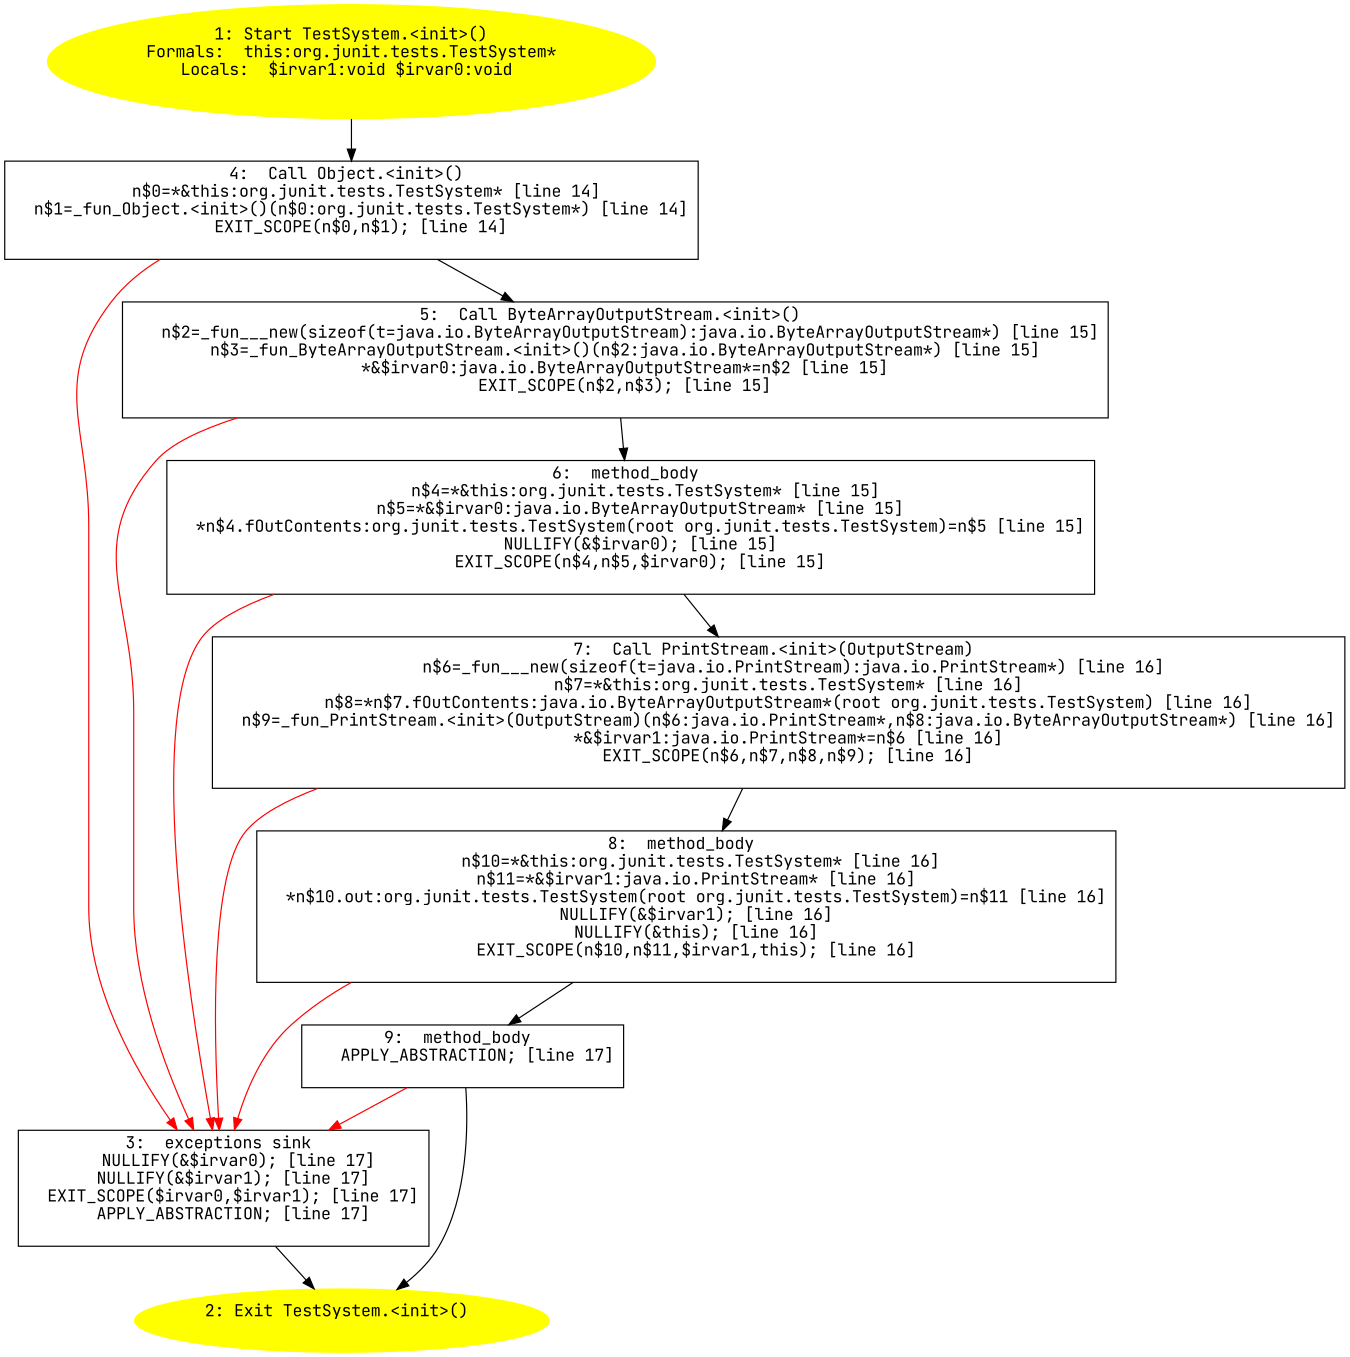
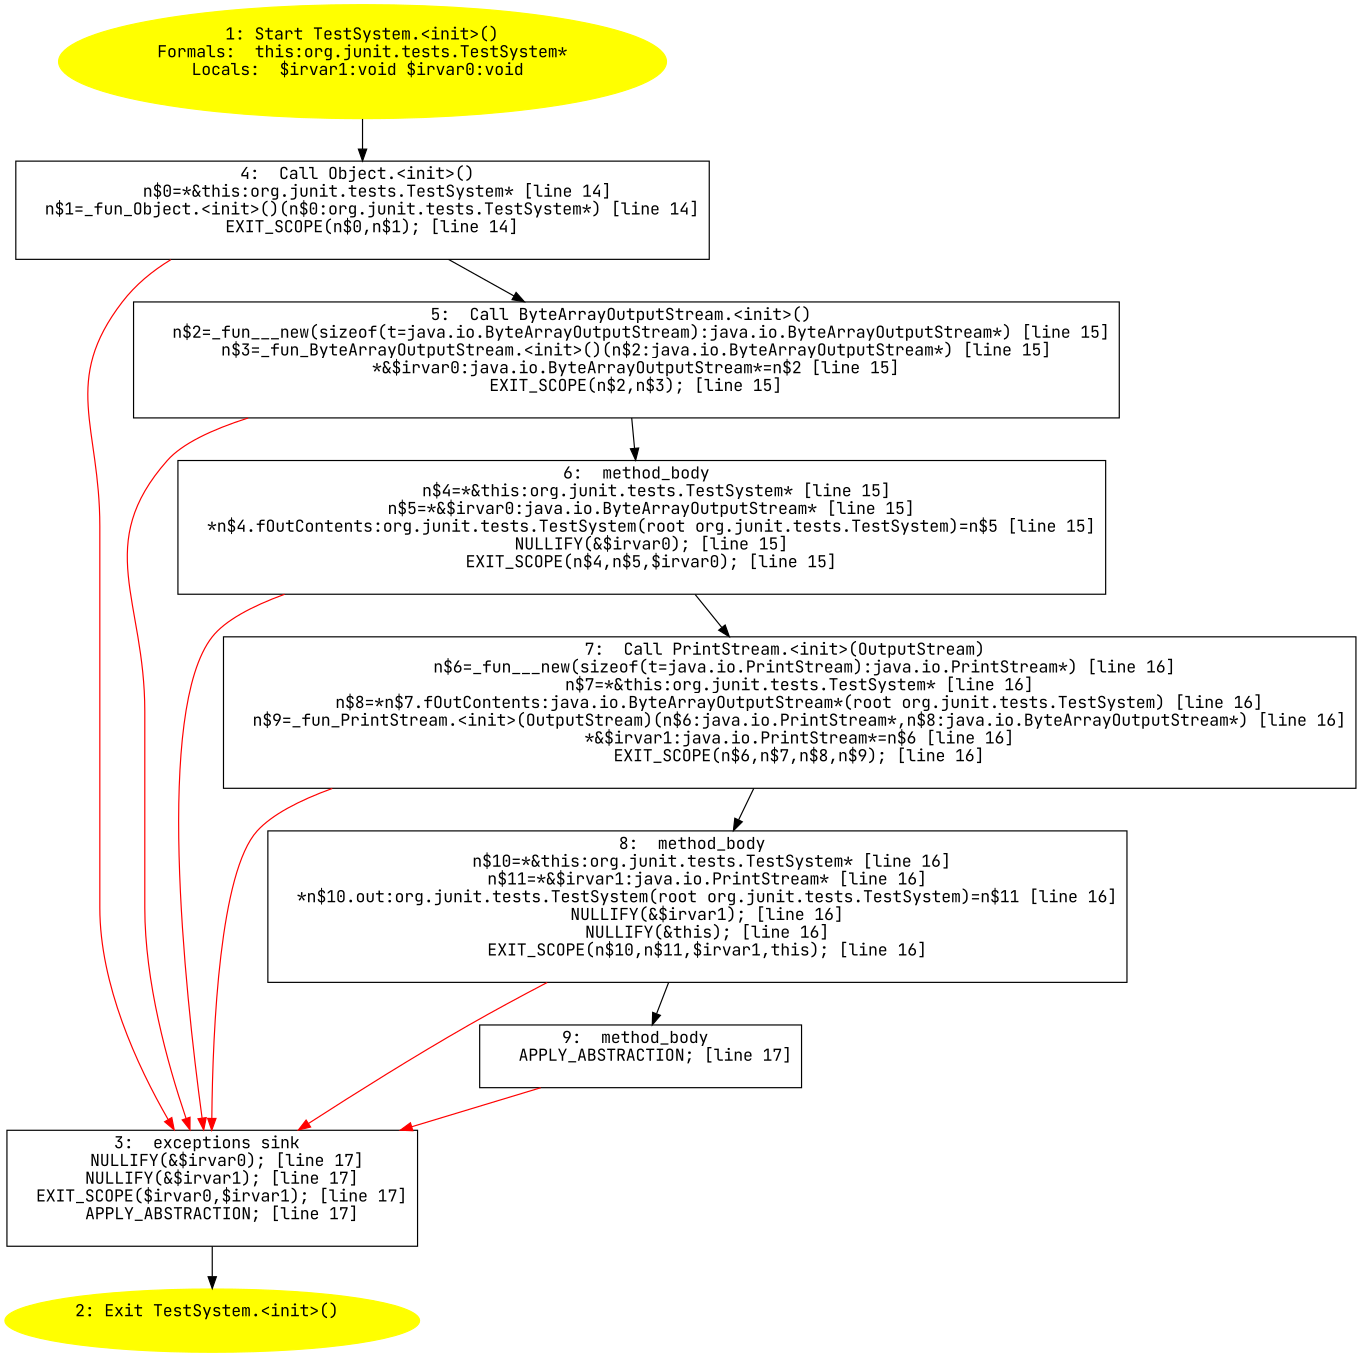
edge "9:  method_body APPLY_ABSTRACTION; [line 17]" -> "2: Exit TestSystem.<init>()": removed
